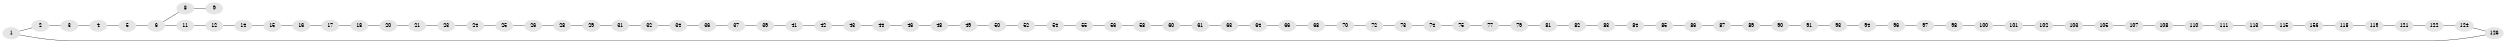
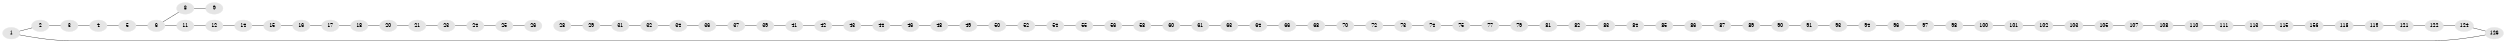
edge "26" -- "28": removed
